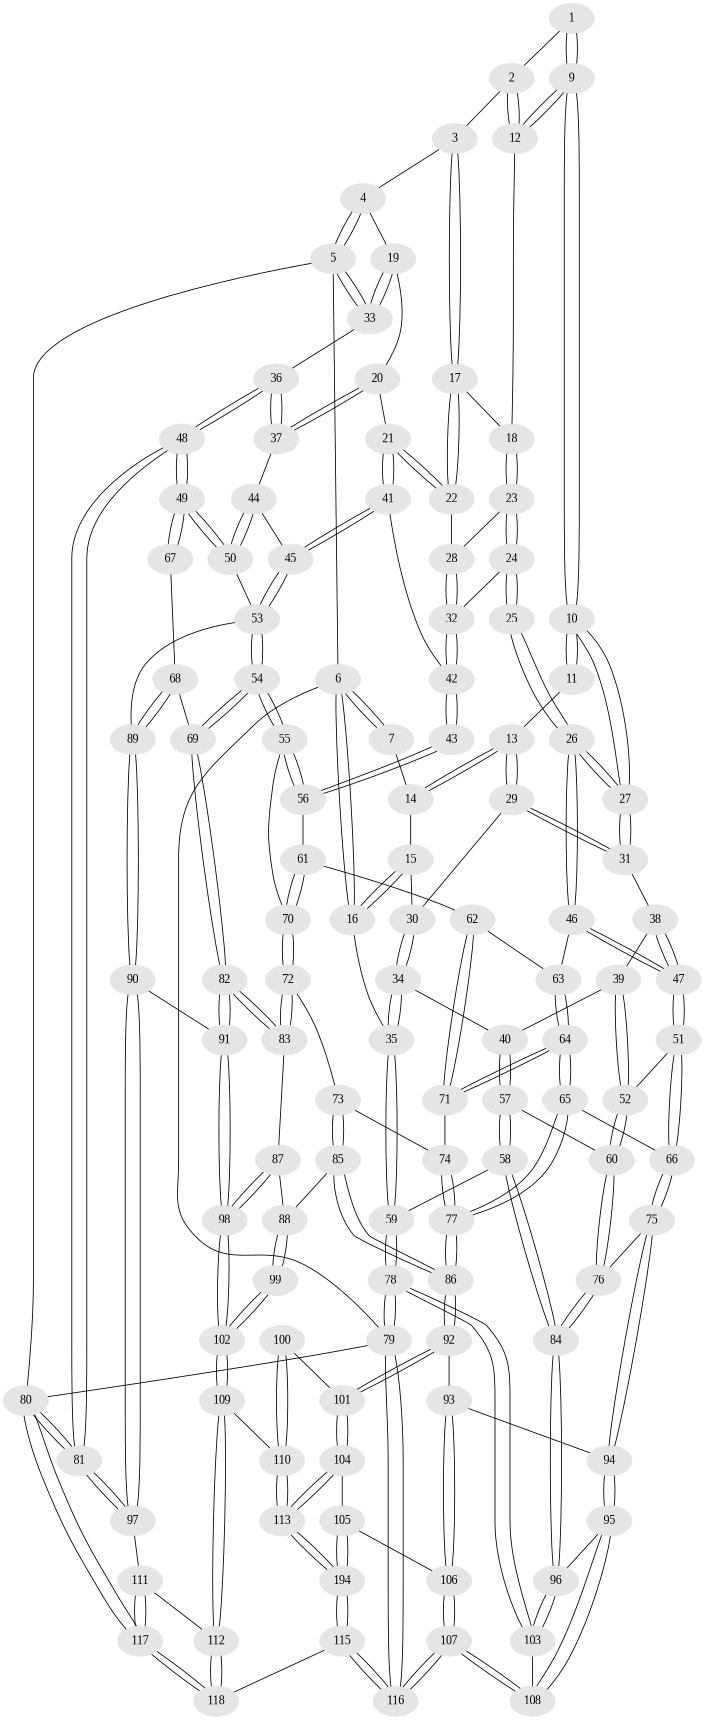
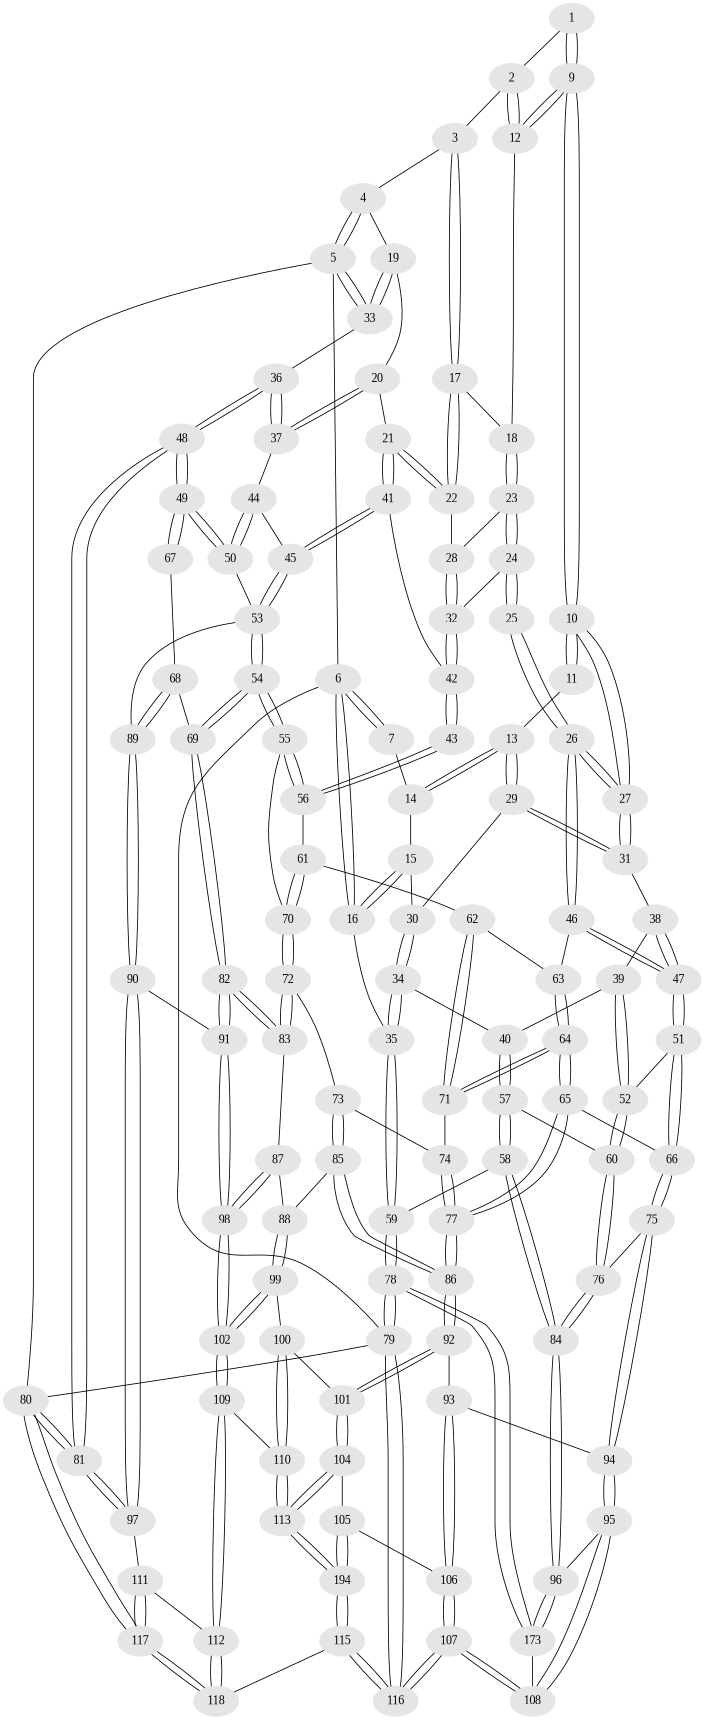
edge "99" -- "100": added
node "103": label "103" -> "173"
